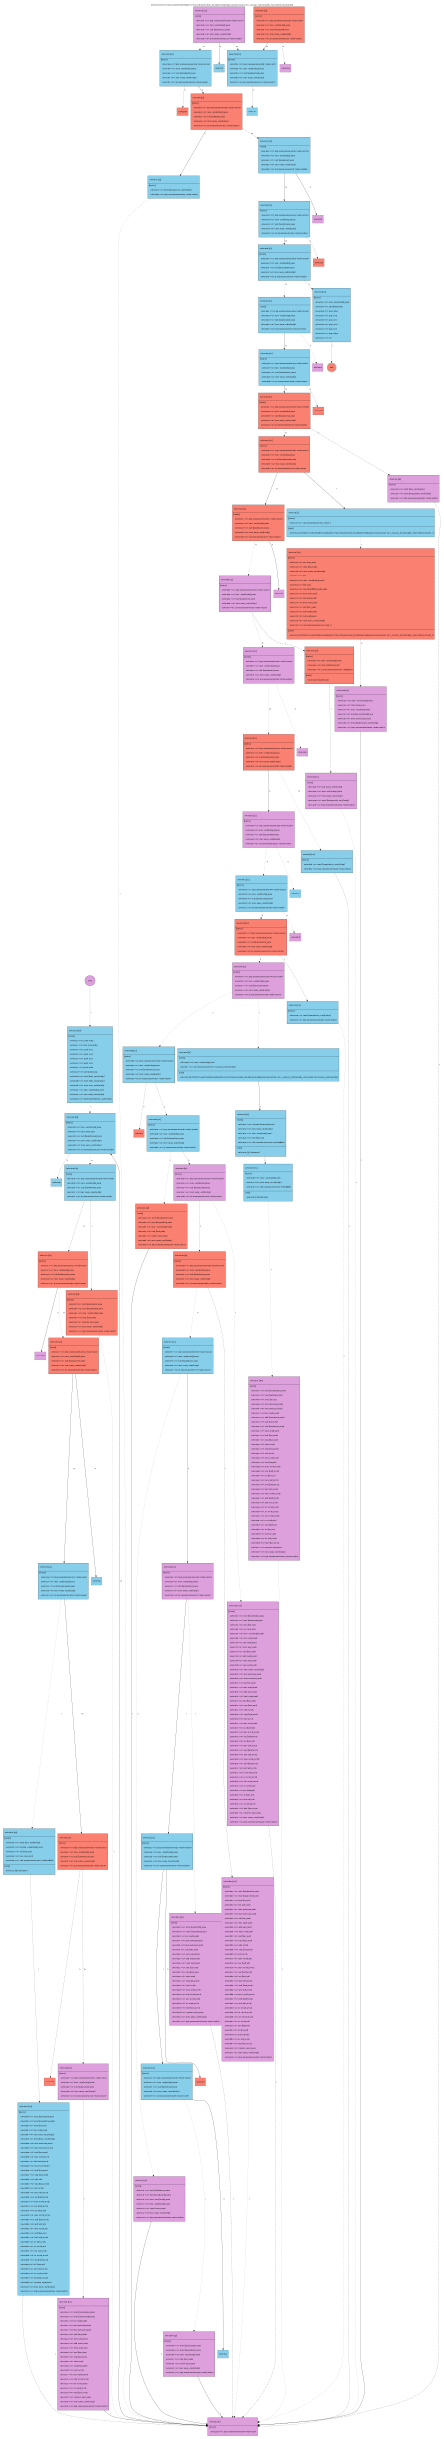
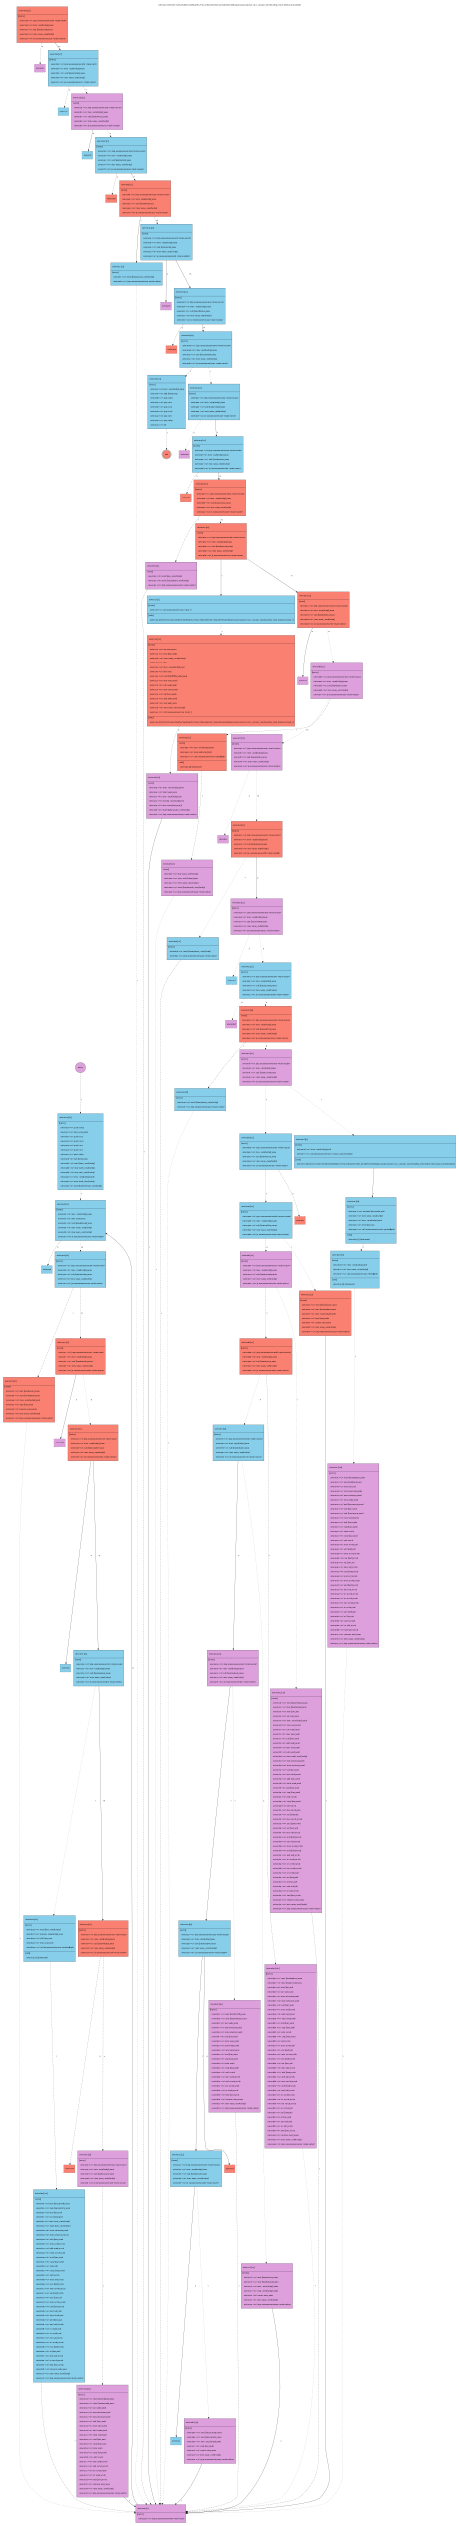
edge "0x4017cb [25]" -> "0x4017b2 [25]": reversed
